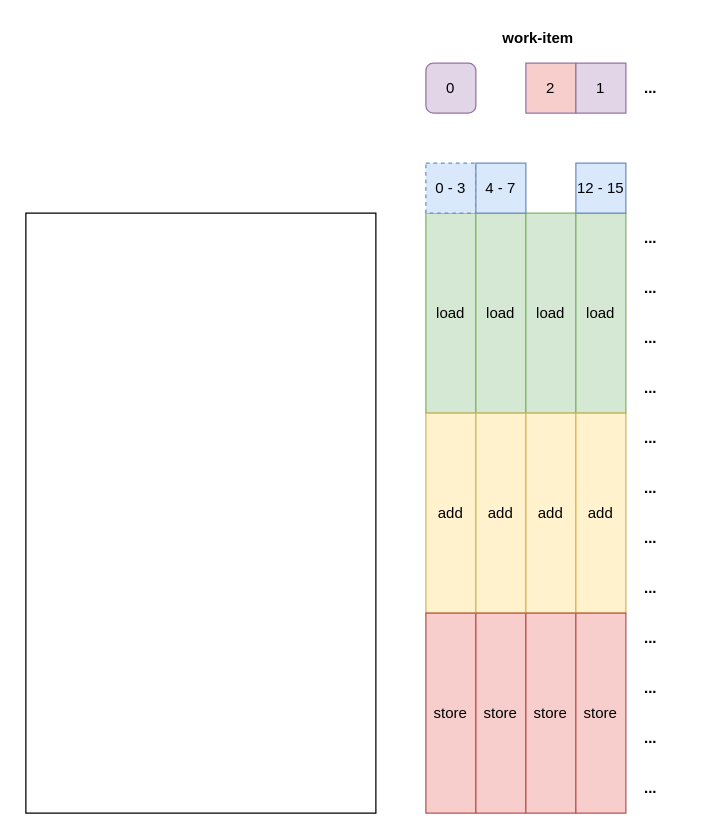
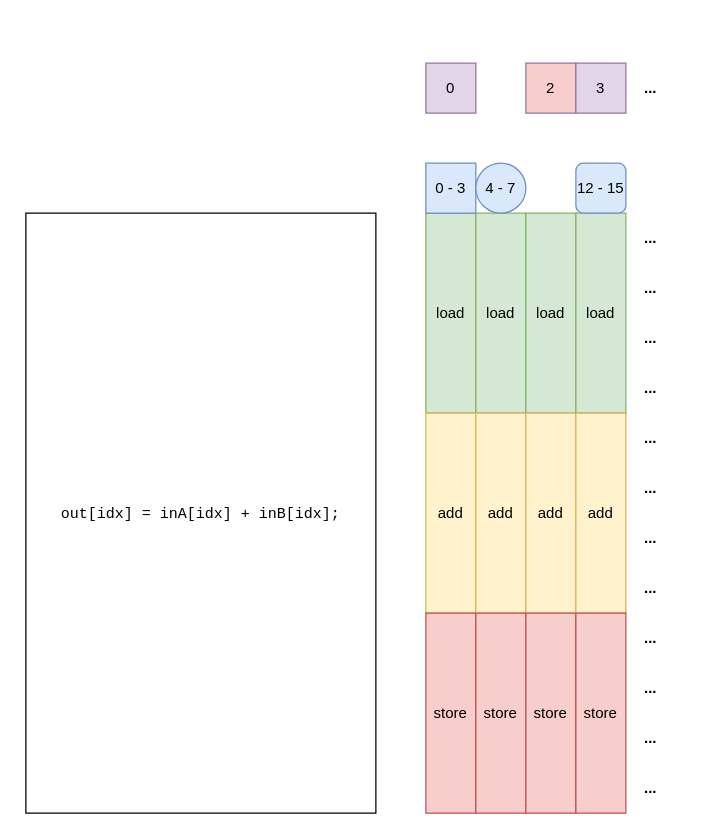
node "work-item": removed
node "0": shape rounded rectangle -> rectangle
node "1": label "1" -> "3"
node "0 - 3": style dashed -> solid
node "4 - 7": shape rectangle -> ellipse
node "12 - 15": shape rectangle -> rounded rectangle
node "out[idx] = inA[idx] + inB[idx];": added
